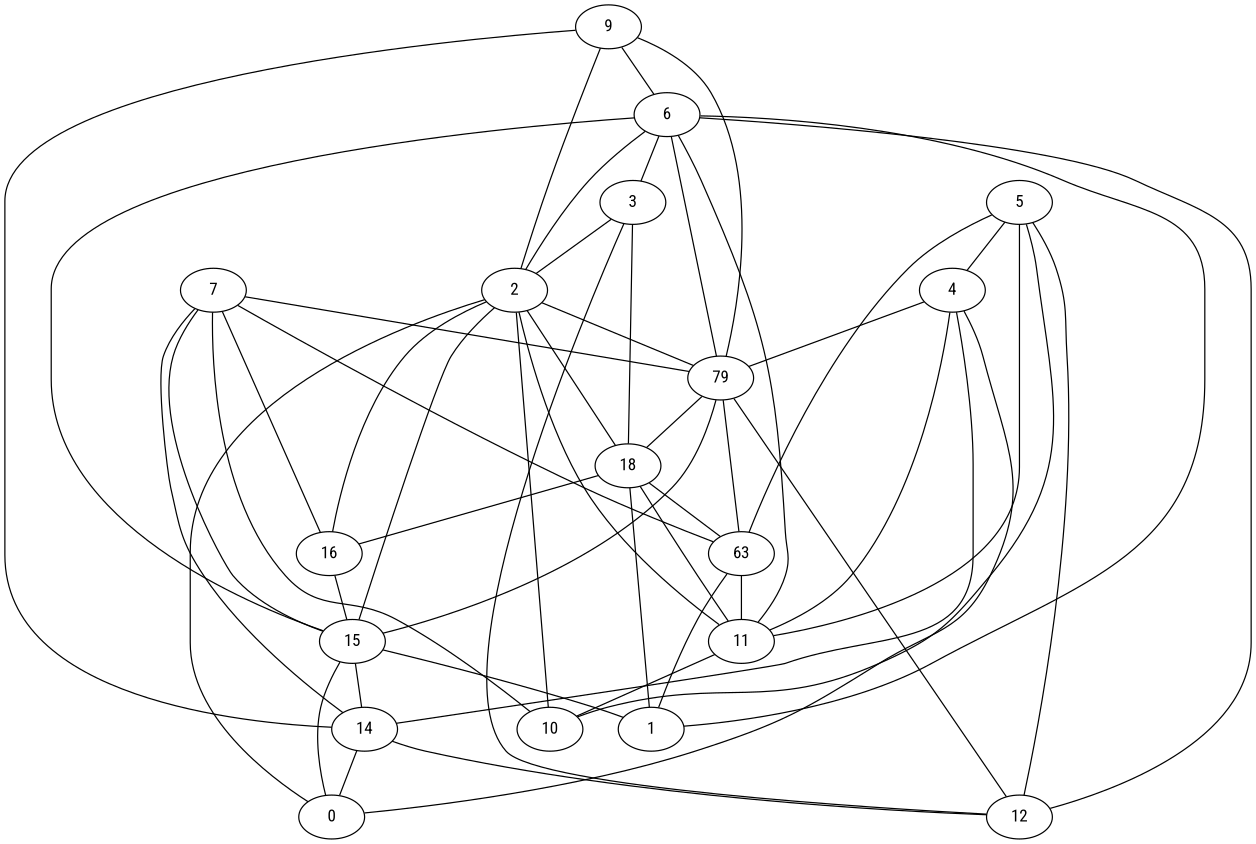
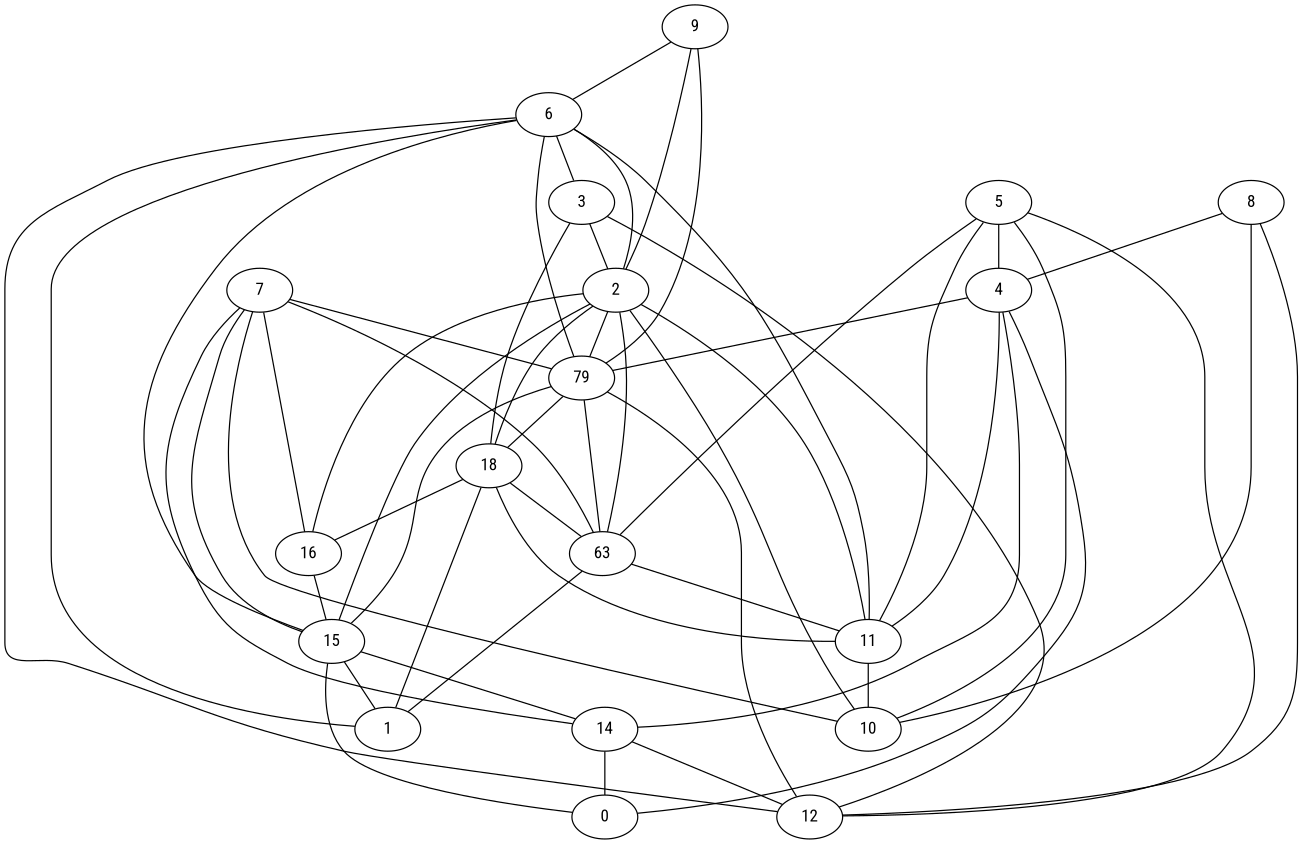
node "8": added
edge "9" -- "14": removed
edge "2" -- "0": now "2" -- "63"
